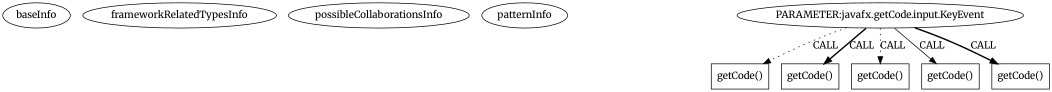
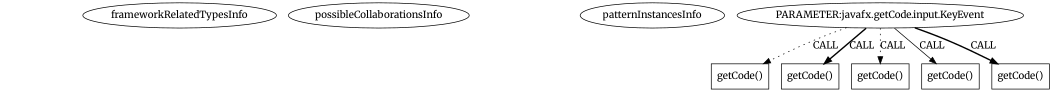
node "baseInfo": removed
node "patternInfo": removed
node "patternInstancesInfo": added
